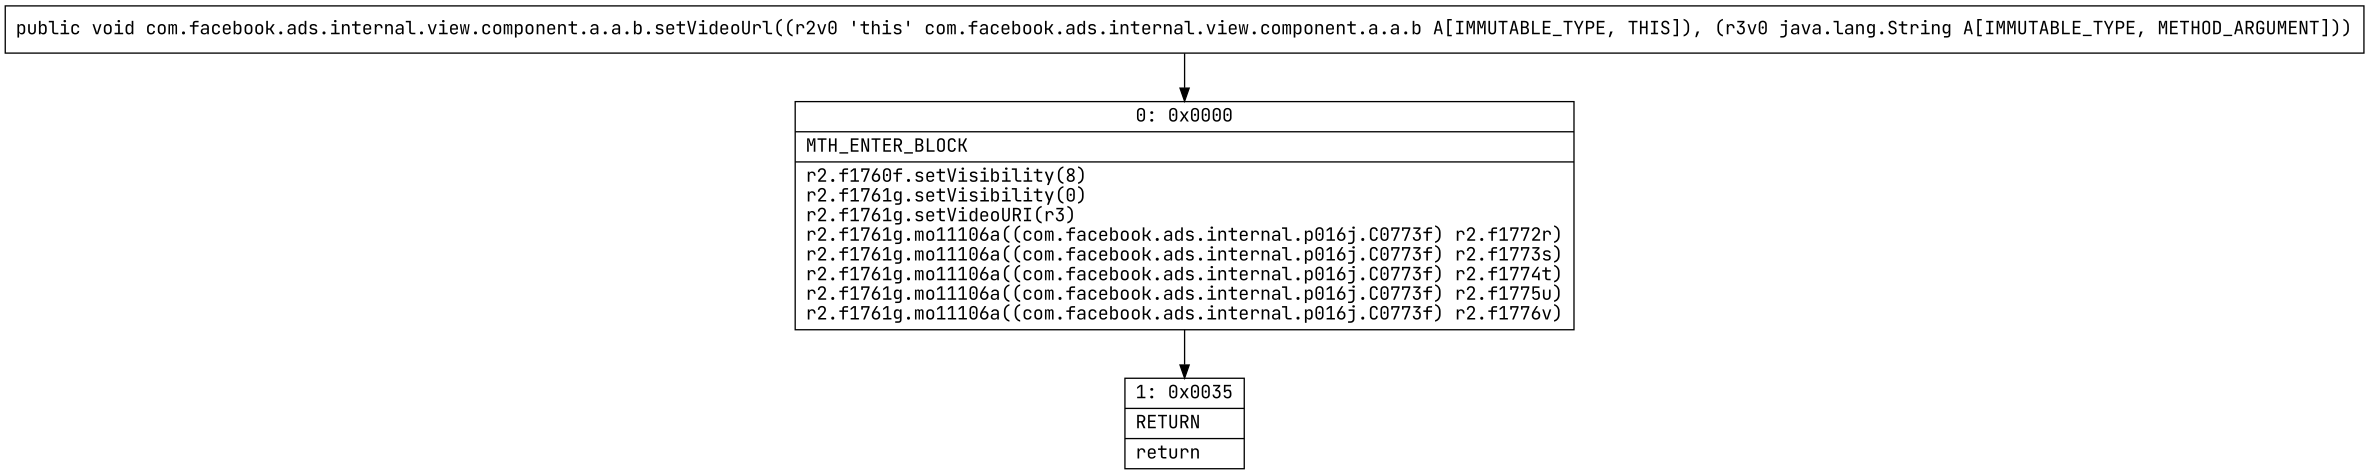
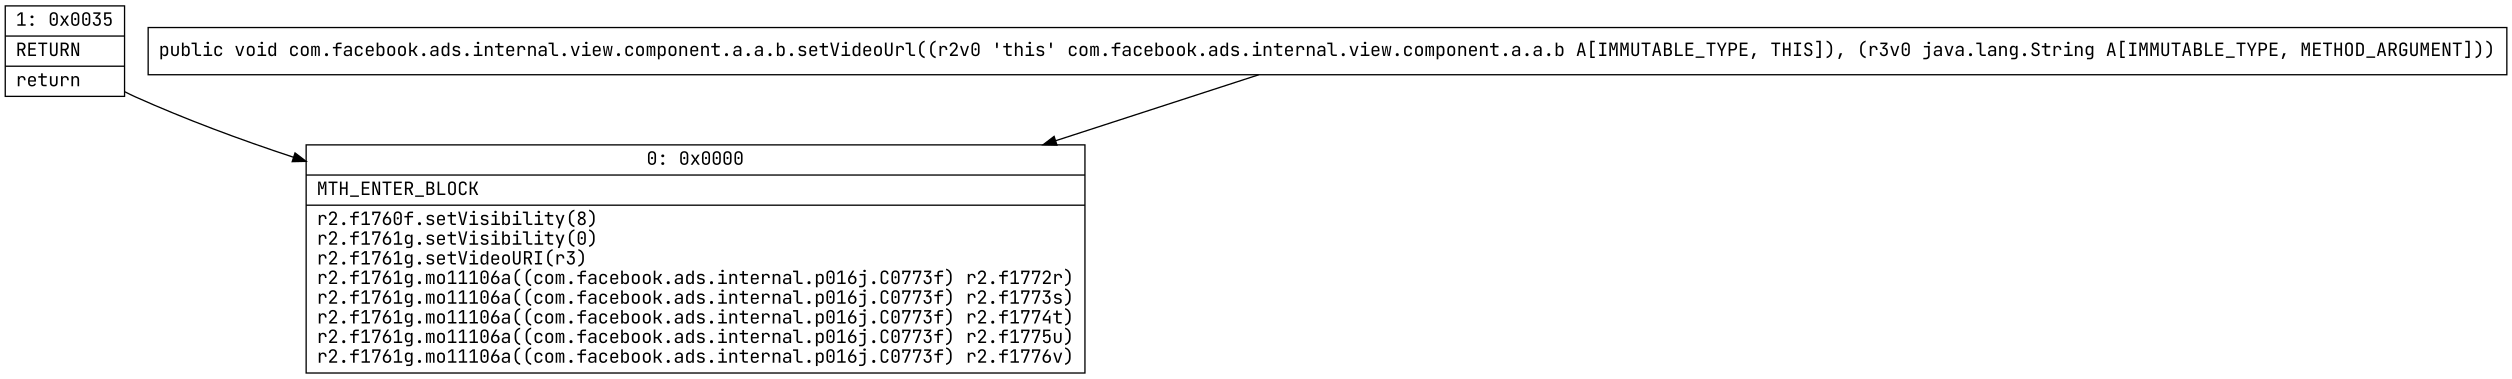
edge "0: 0x0000" -> "1: 0x0035": reversed
